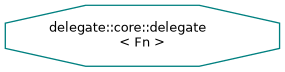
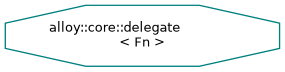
node "delegate::core::delegate < Fn >": label "delegate::core::delegate < Fn >" -> "alloy::core::delegate < Fn >"
